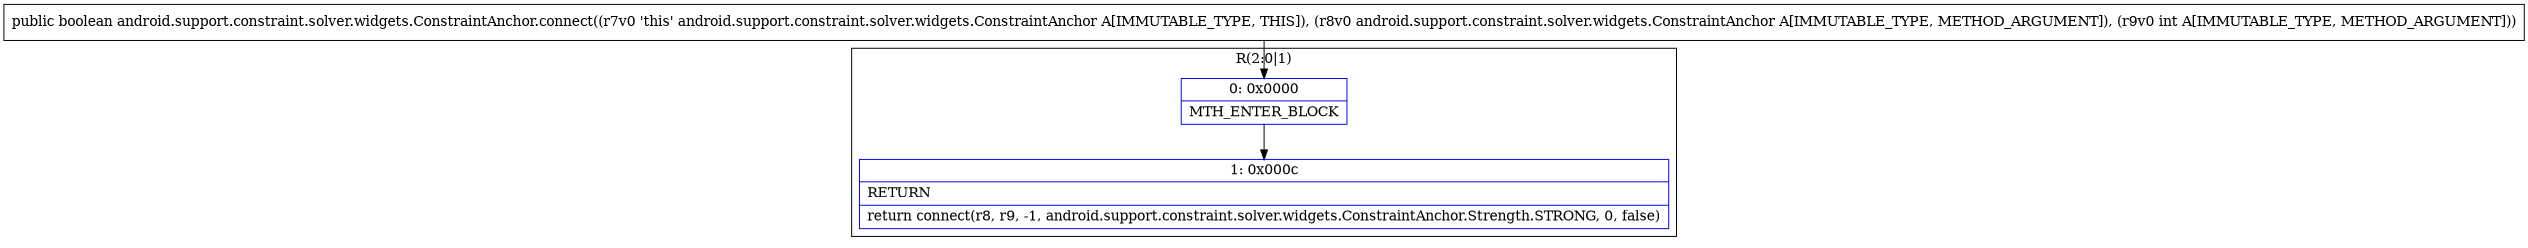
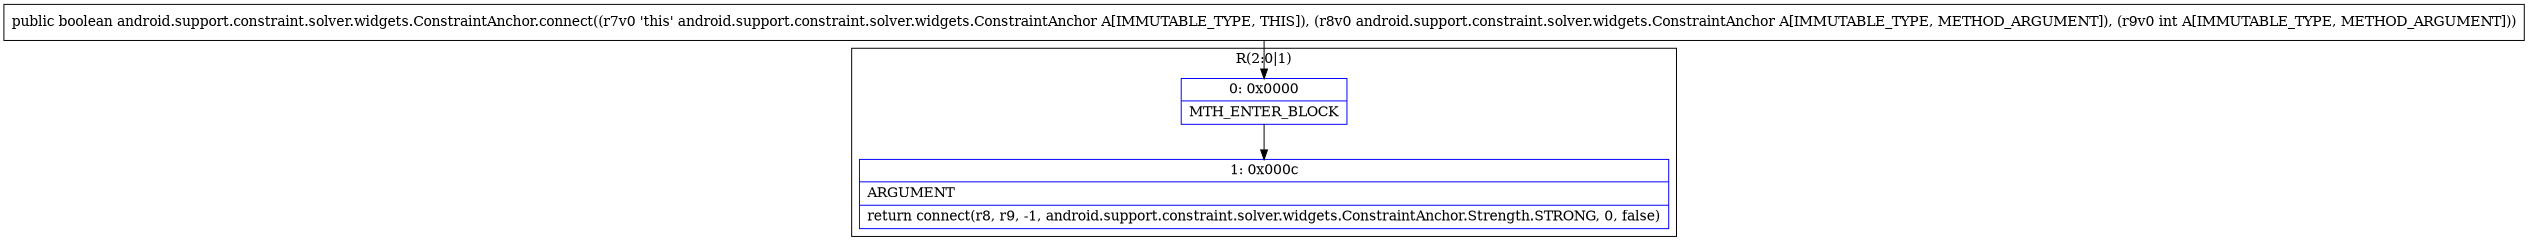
node "1: 0x000c": text "RETURN" -> "ARGUMENT"
